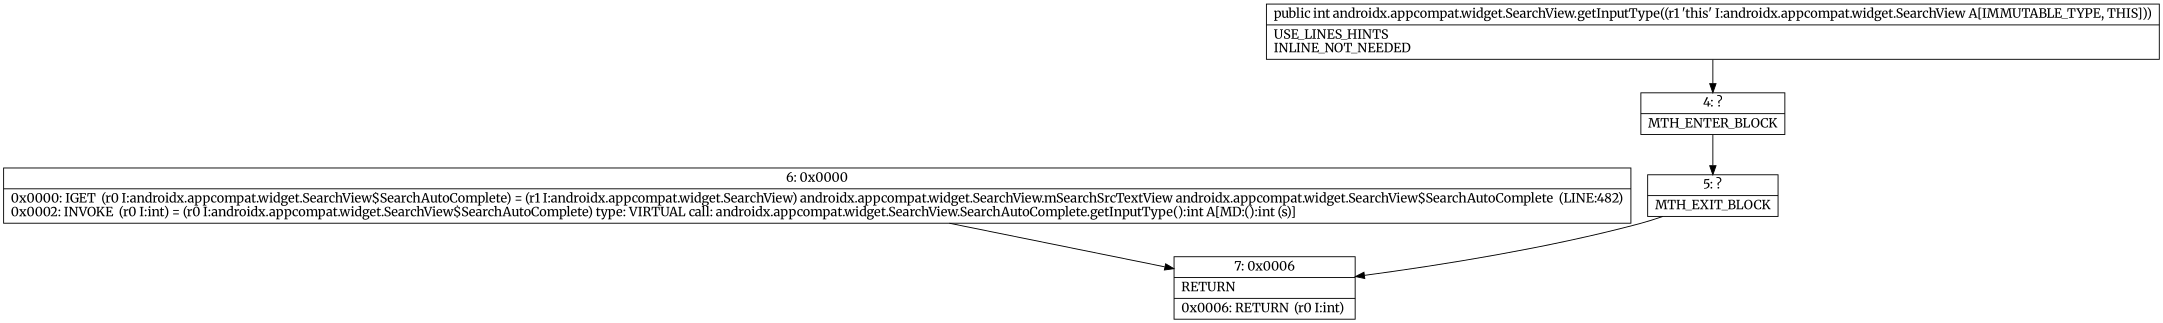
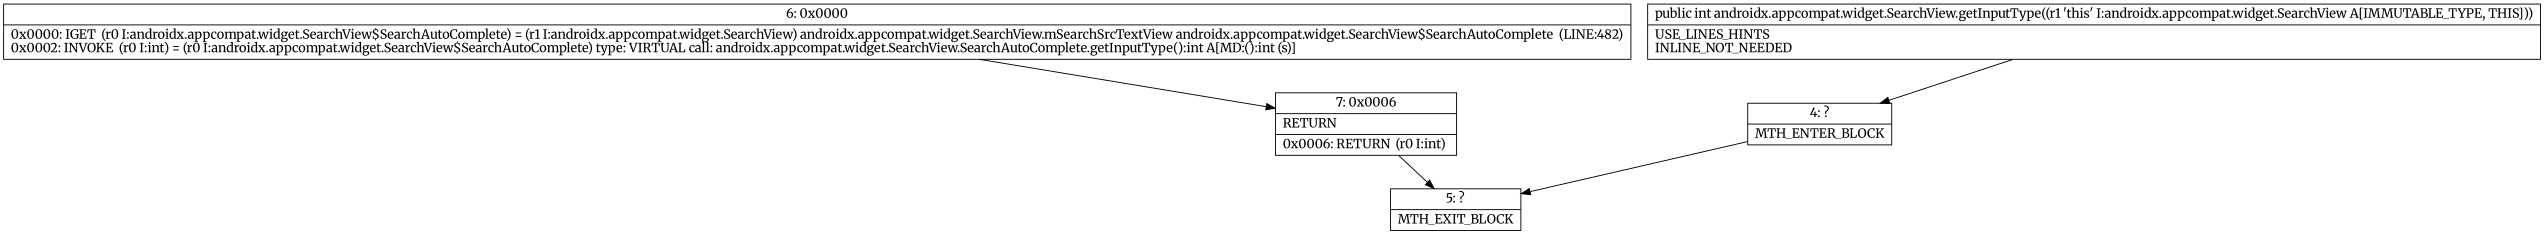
edge "5: ?" -> "7: 0x0006": reversed
